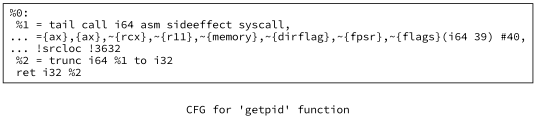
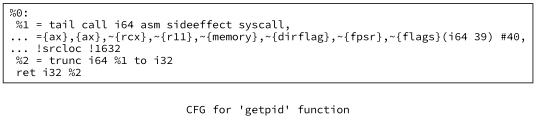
node "%0:": text "... !srcloc !3632" -> "... !srcloc !1632"
